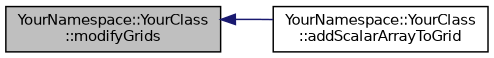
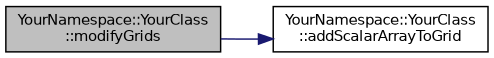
edge "YourNamespace::YourClass ::addScalarArrayToGrid" -> "YourNamespace::YourClass ::modifyGrids": reversed
